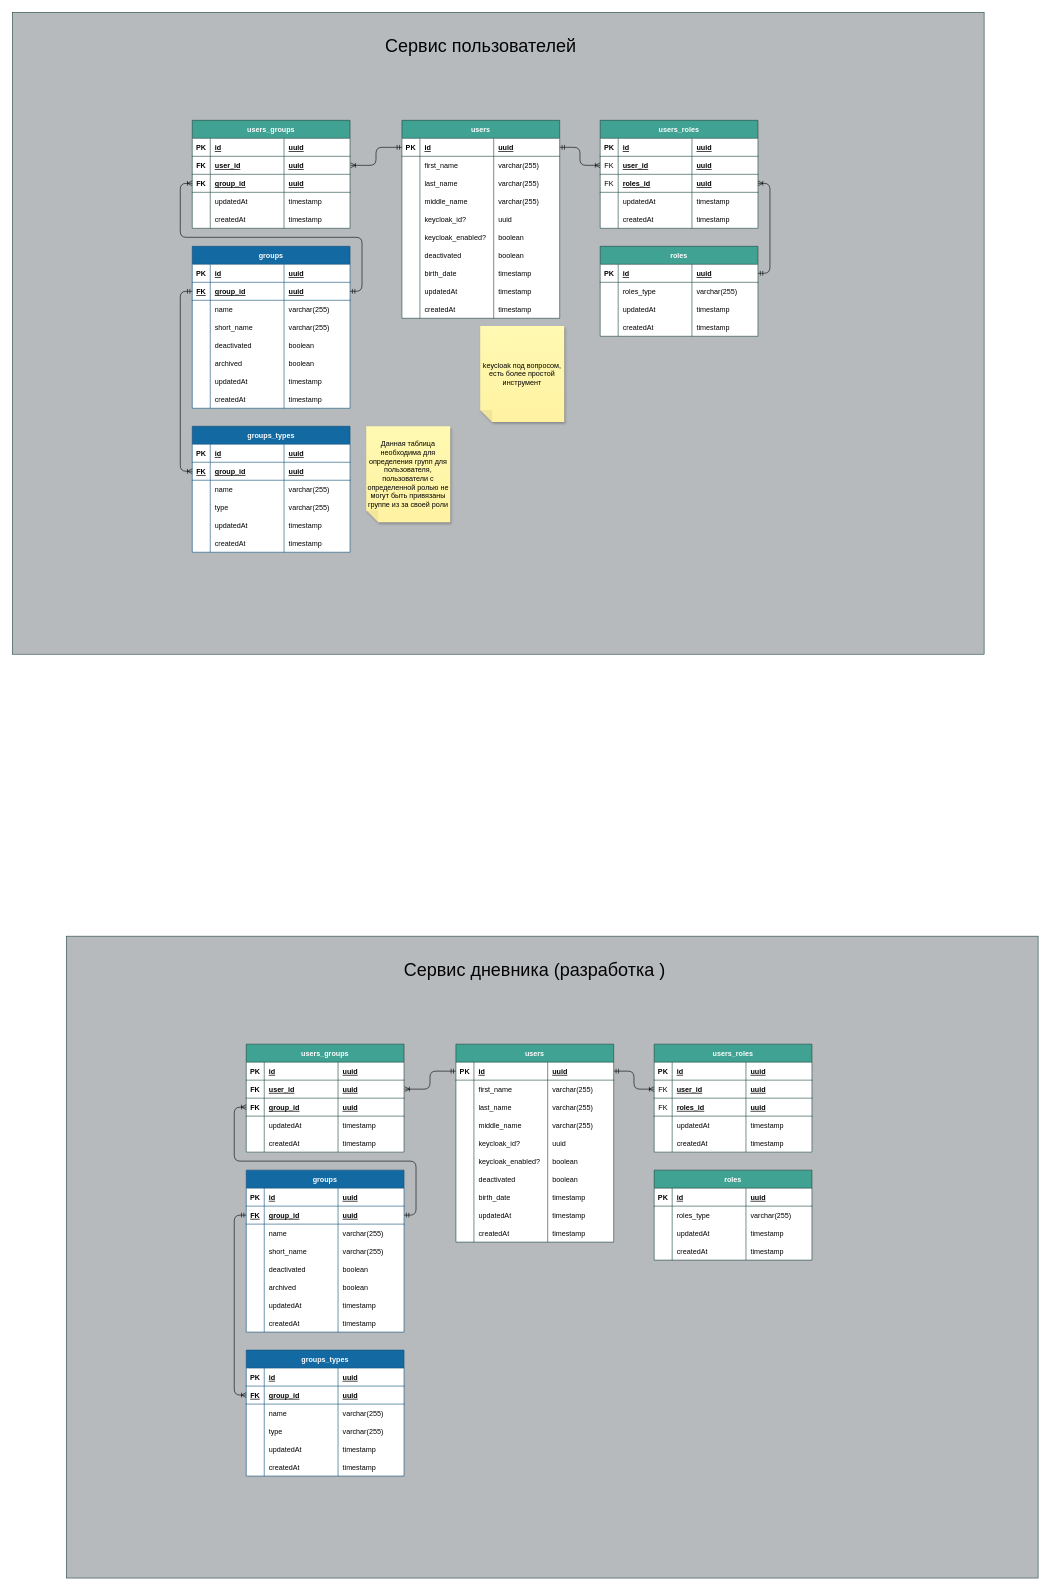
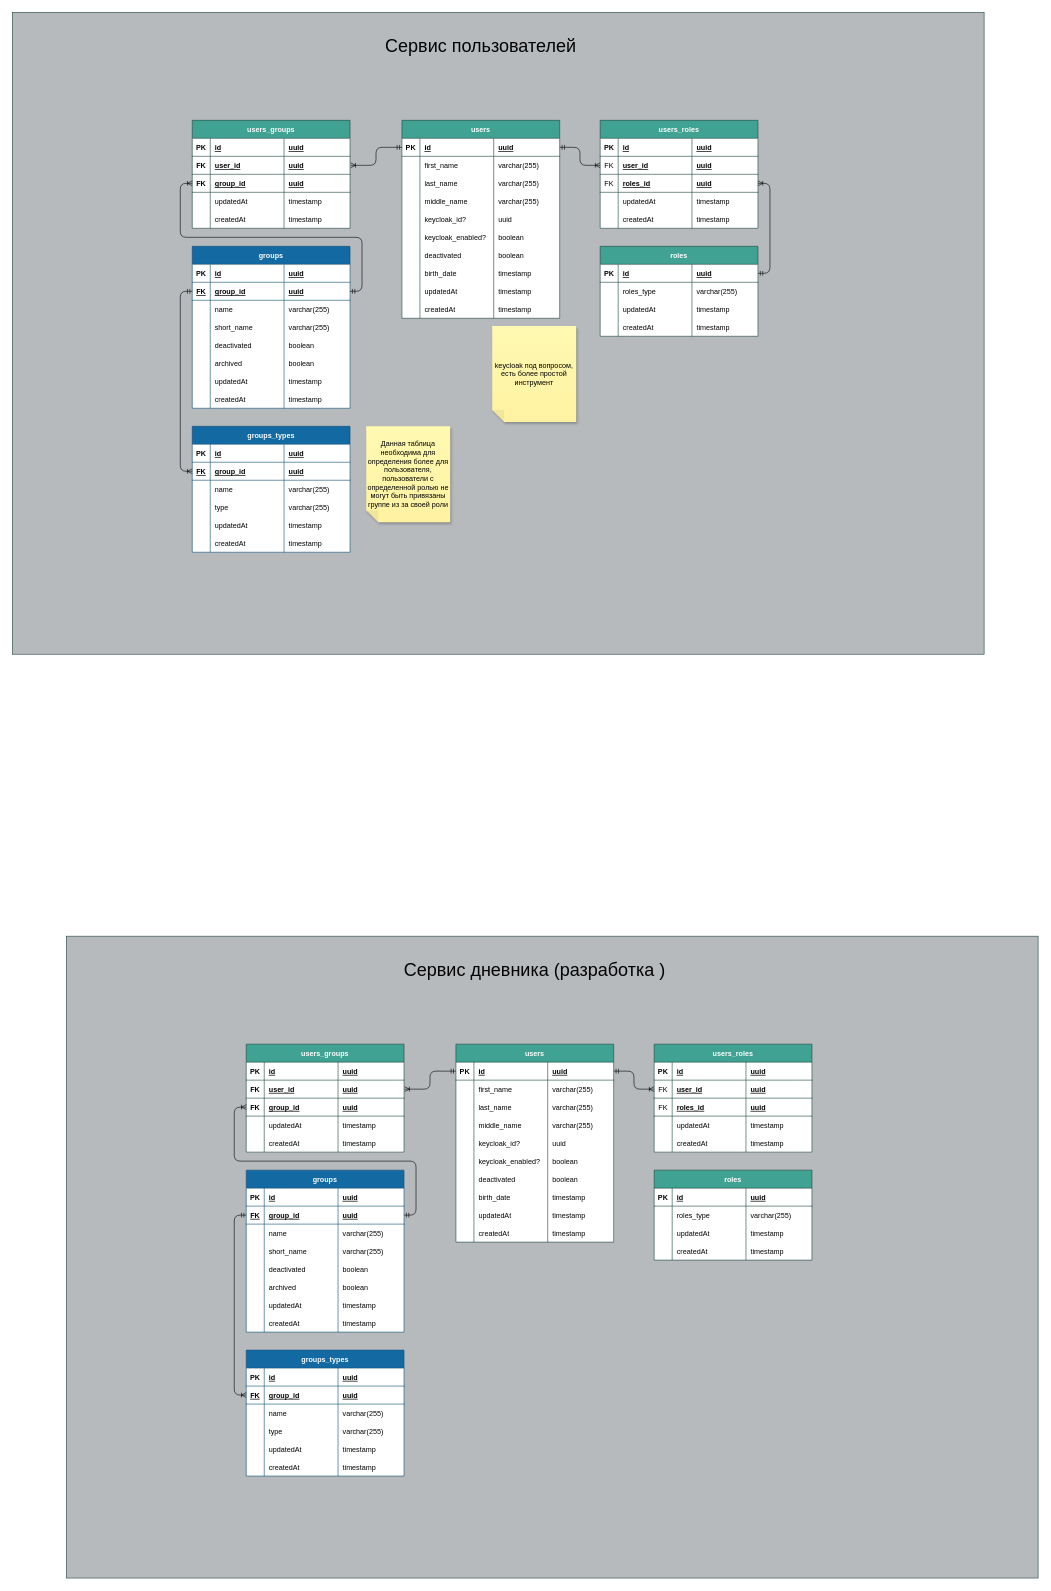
node "keycloak под вопросом, есть более простой инструмент": moved (522, 374) -> (534, 374)
node "Данная таблица необходима для определения групп для пользователя, пользователи с определенной ролью не могут быть привязаны группе из за своей роли": label "Данная таблица необходима для определения групп для пользователя, пользователи с определенной ролью не могут быть привязаны группе из за своей роли" -> "Данная таблица необходима для определения более для пользователя, пользователи с определенной ролью не могут быть привязаны группе из за своей роли"
